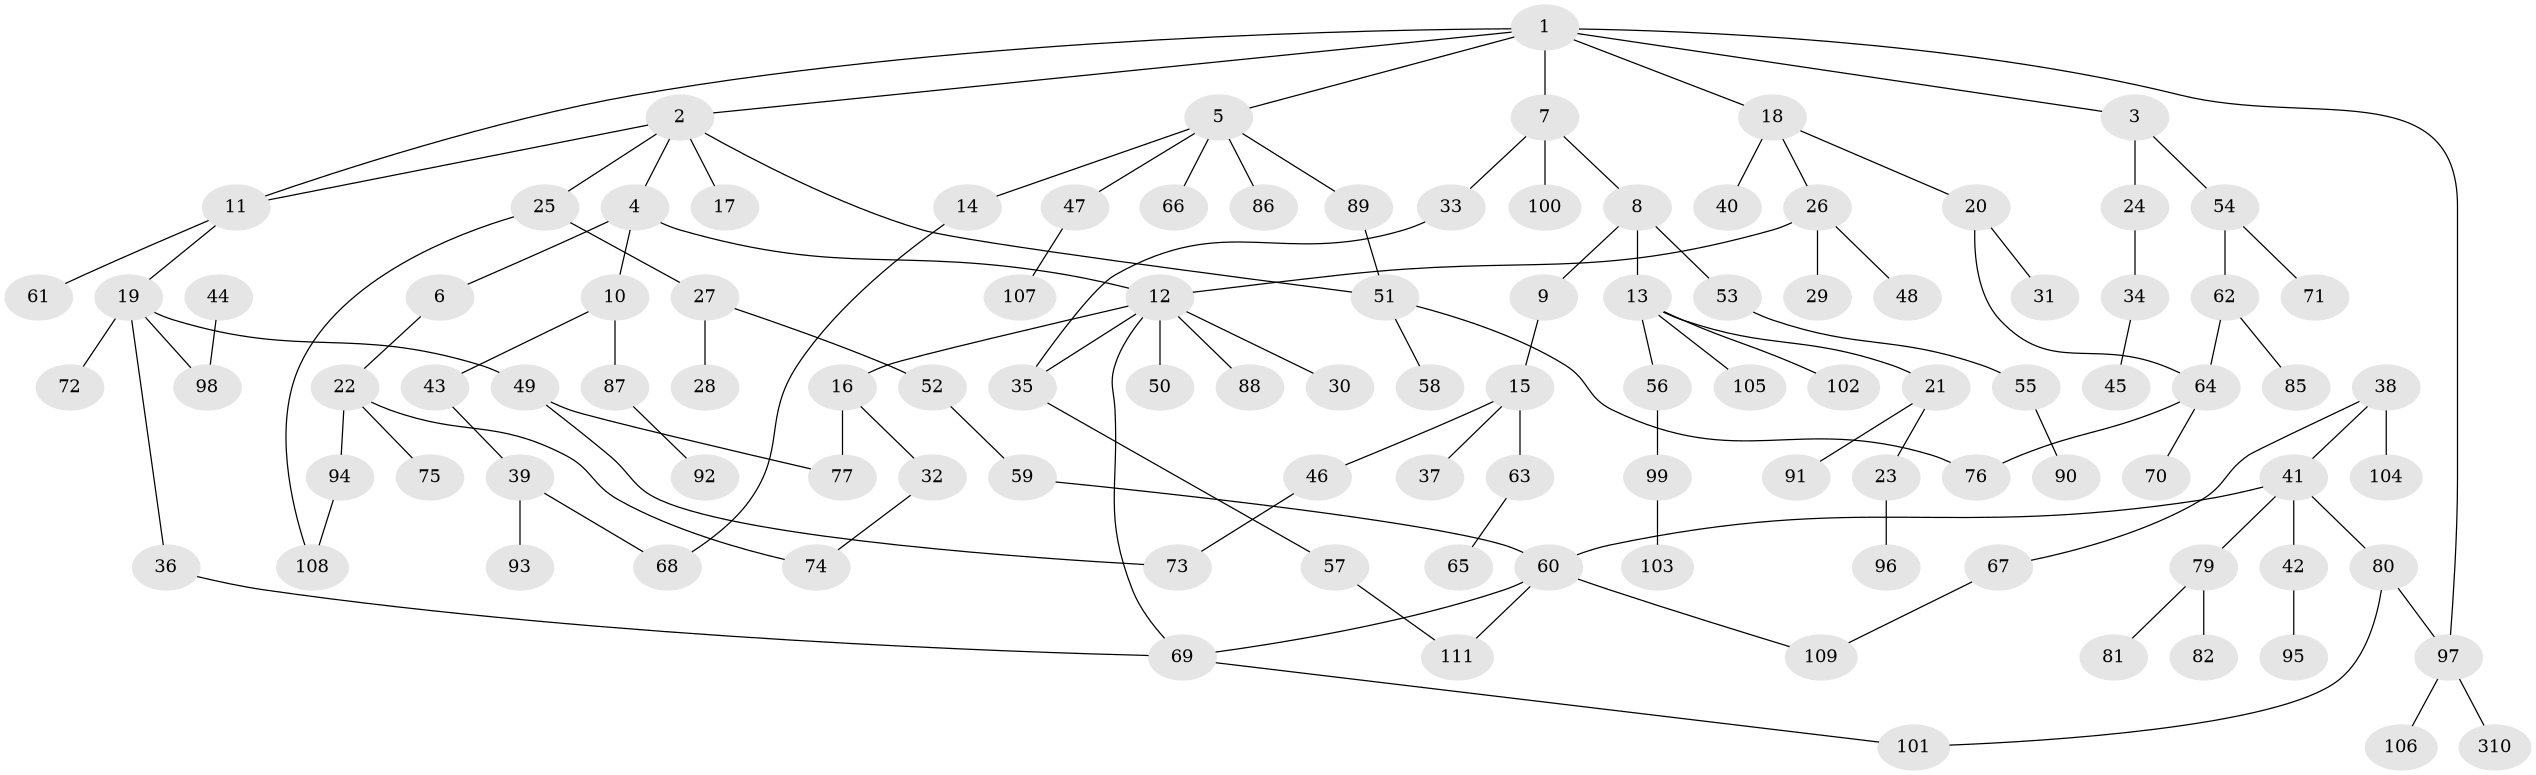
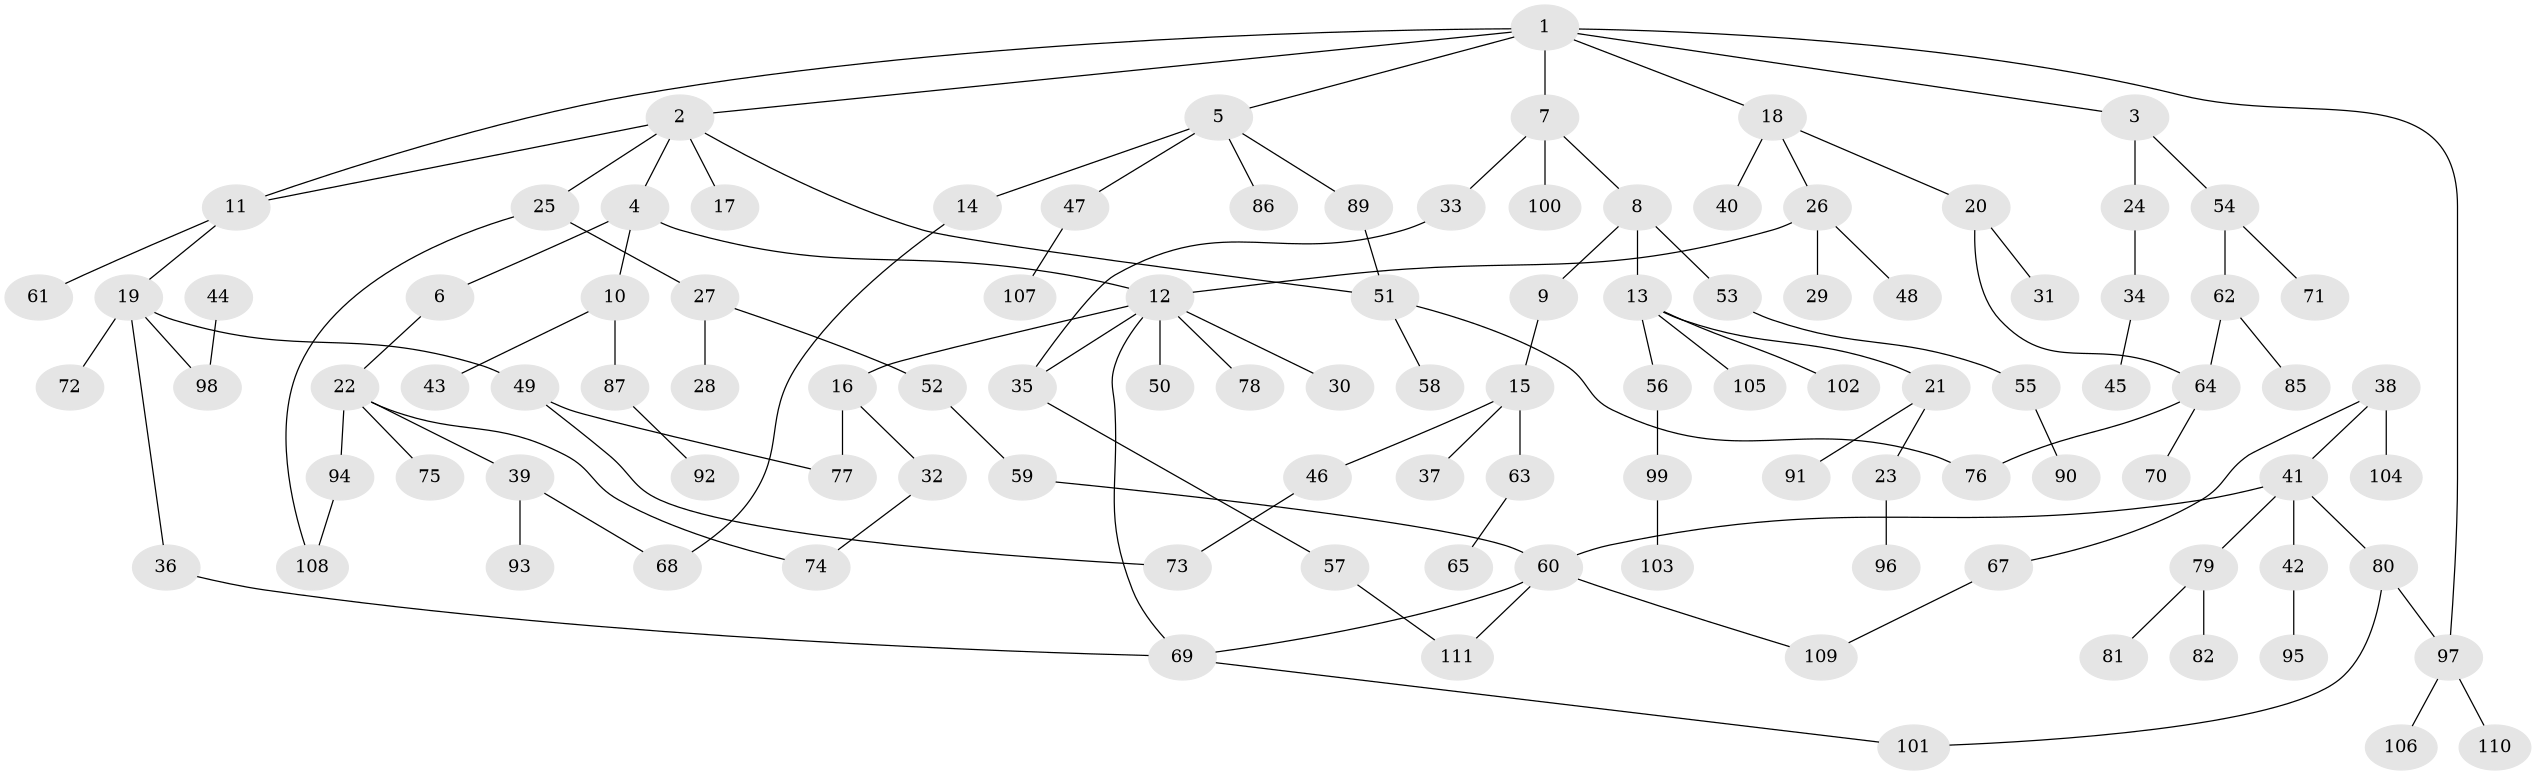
node "66": removed
node "88": label "88" -> "78"
edge "43" -- "39": now "22" -- "39"
node "310": label "310" -> "110"
